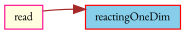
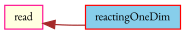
edge "read" -> "reactingOneDim": reversed
